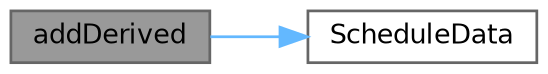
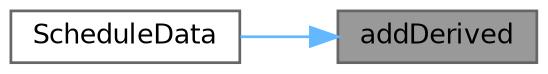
edge "addDerived" -> "ScheduleData": reversed
